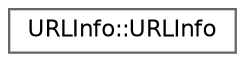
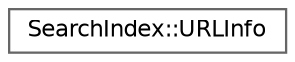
node "URLInfo::URLInfo": label "URLInfo::URLInfo" -> "SearchIndex::URLInfo"
